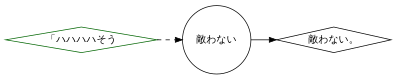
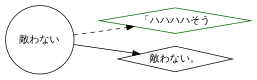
edge "「ハハハハそう" -> "敵わない": reversed
